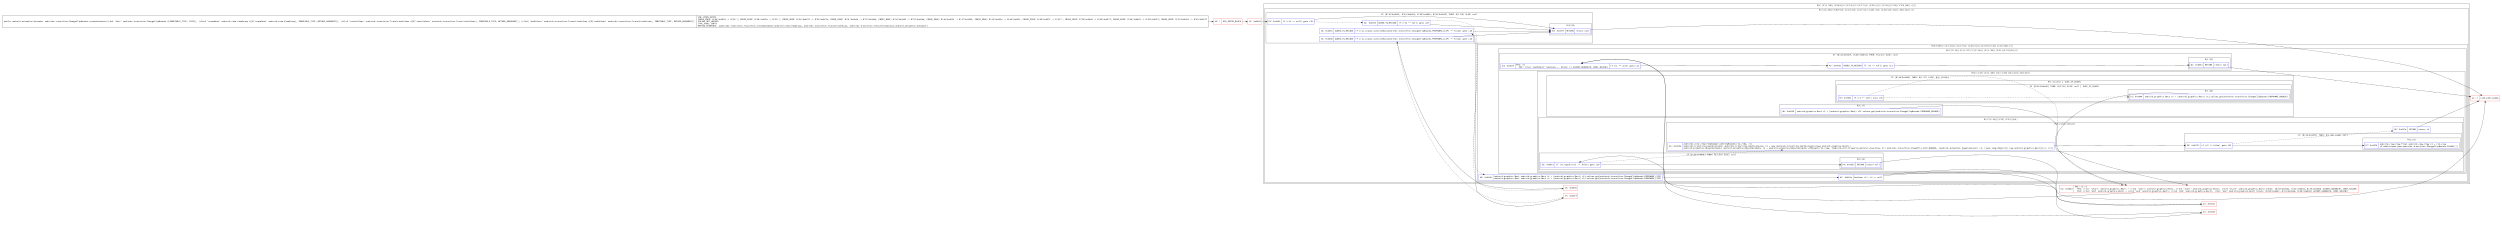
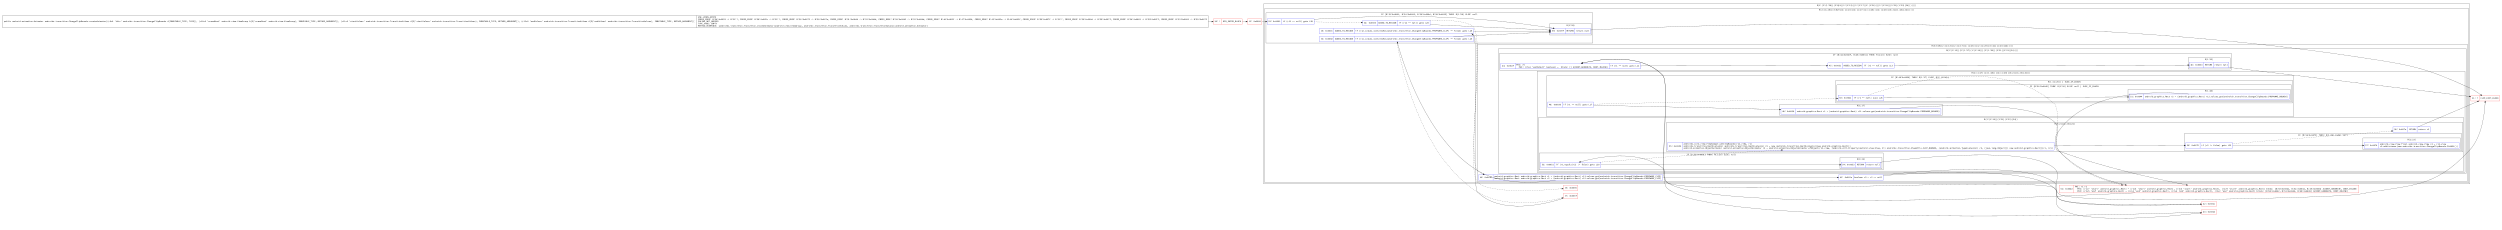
edge "50: 0x0042" -> "51: 0x0044": style dashed -> solid
node "48: 0x0036": added
edge "35: 0x0005" -> "36: 0x000d": now "40: 0x0018" -> "36: 0x000d"
